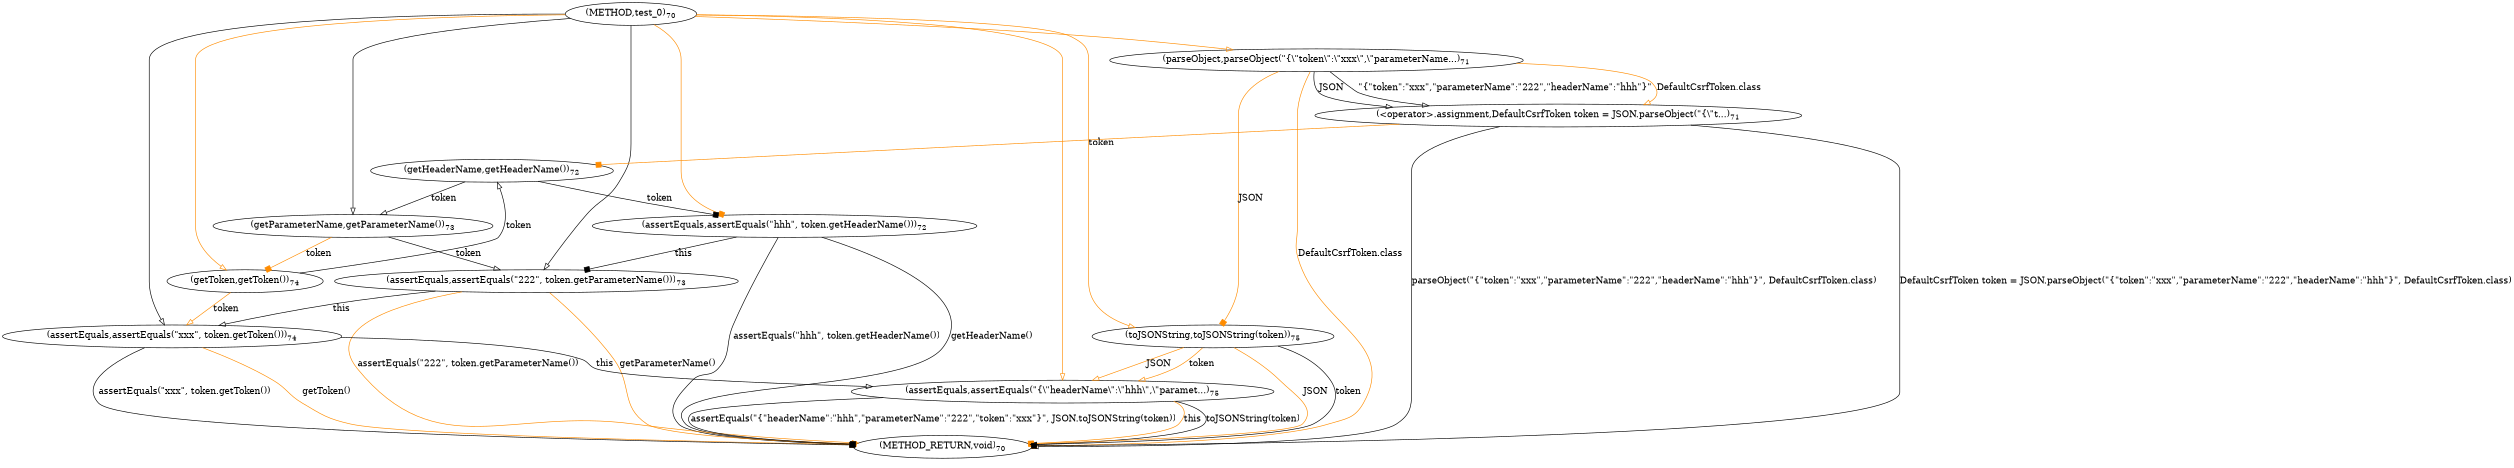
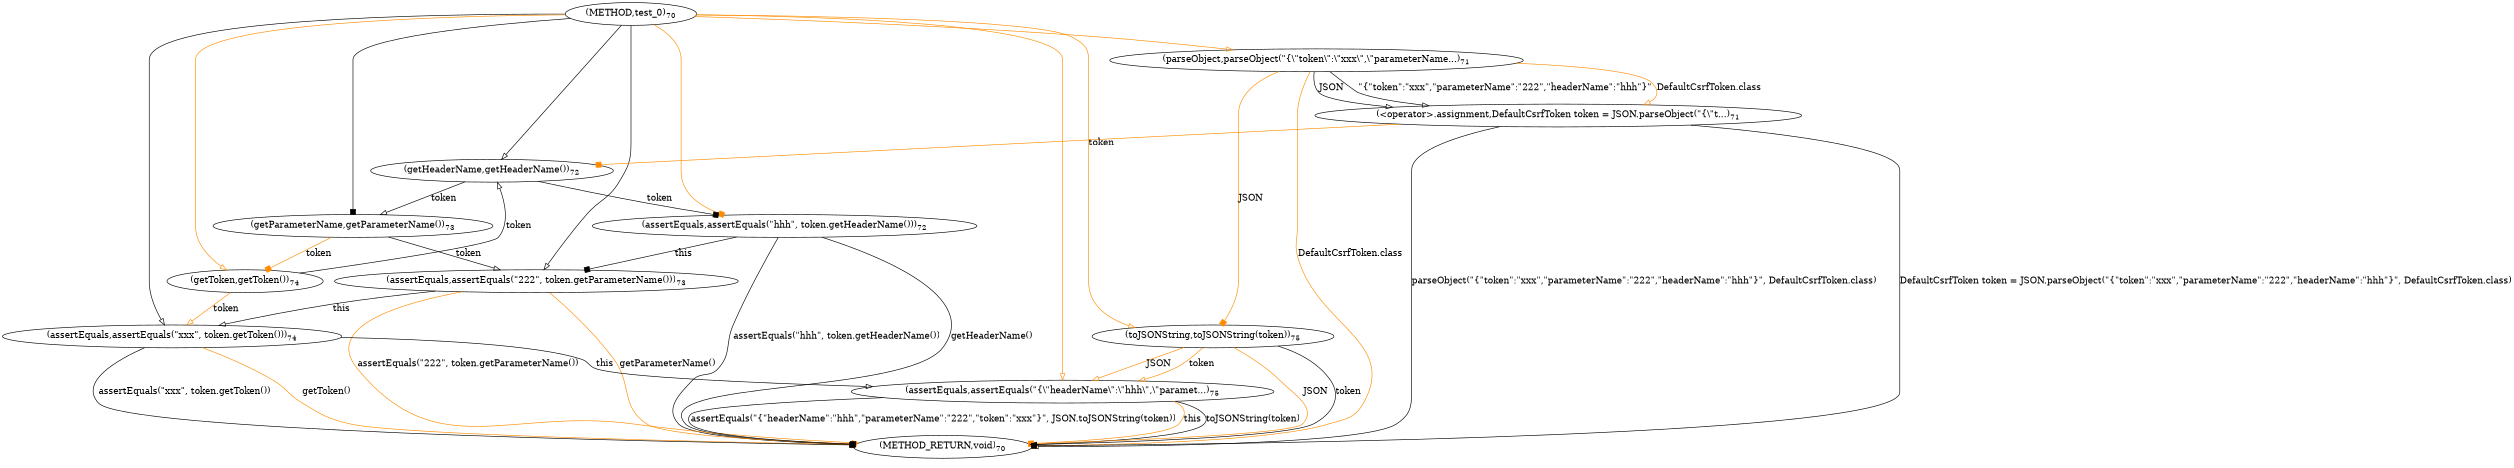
edge "(METHOD,test_0)" -> "(getParameterName,getParameterName())": arrowhead onormal -> box
edge "(METHOD,test_0)" -> "(getHeaderName,getHeaderName())": added
